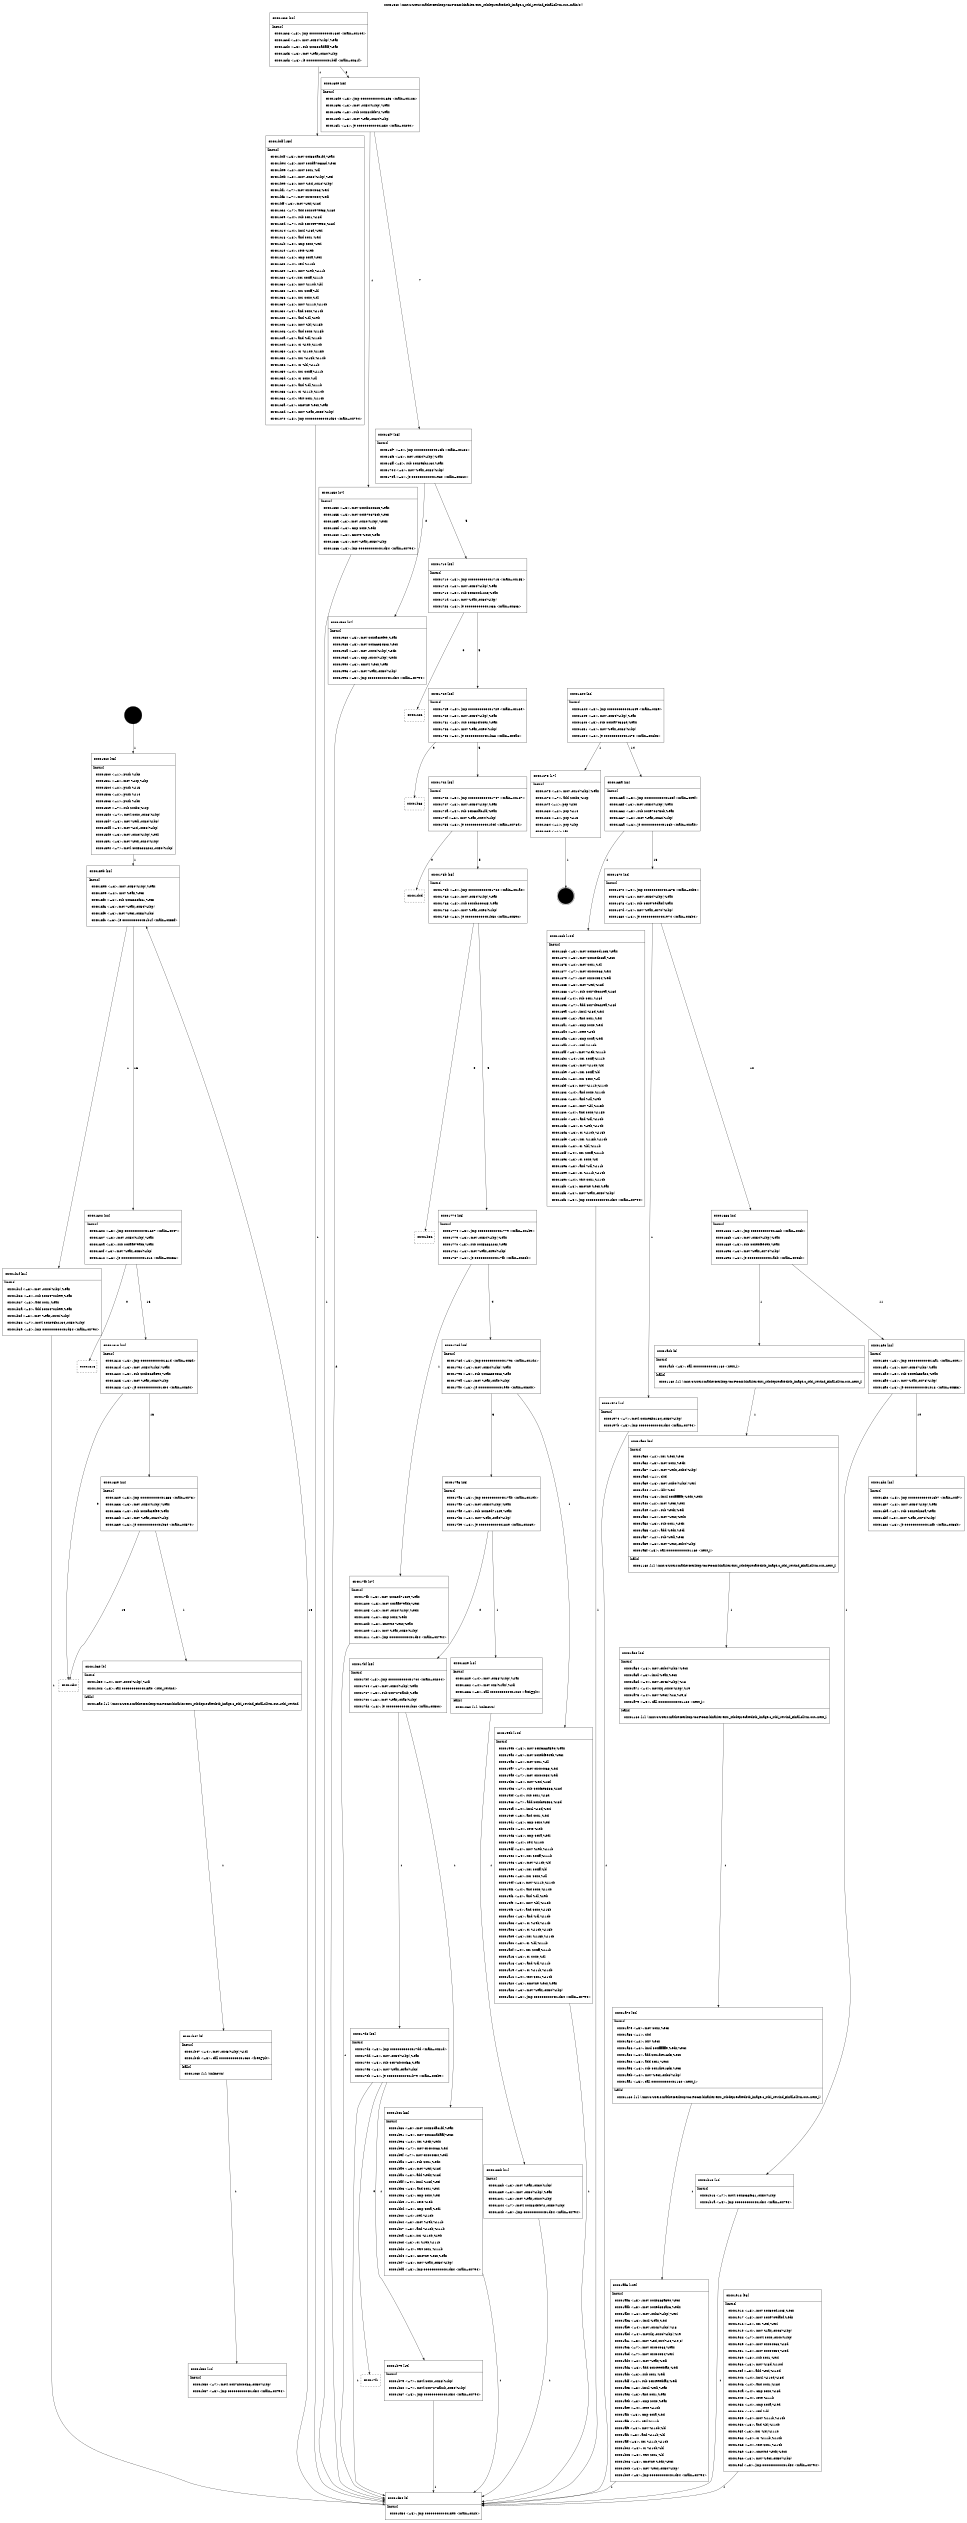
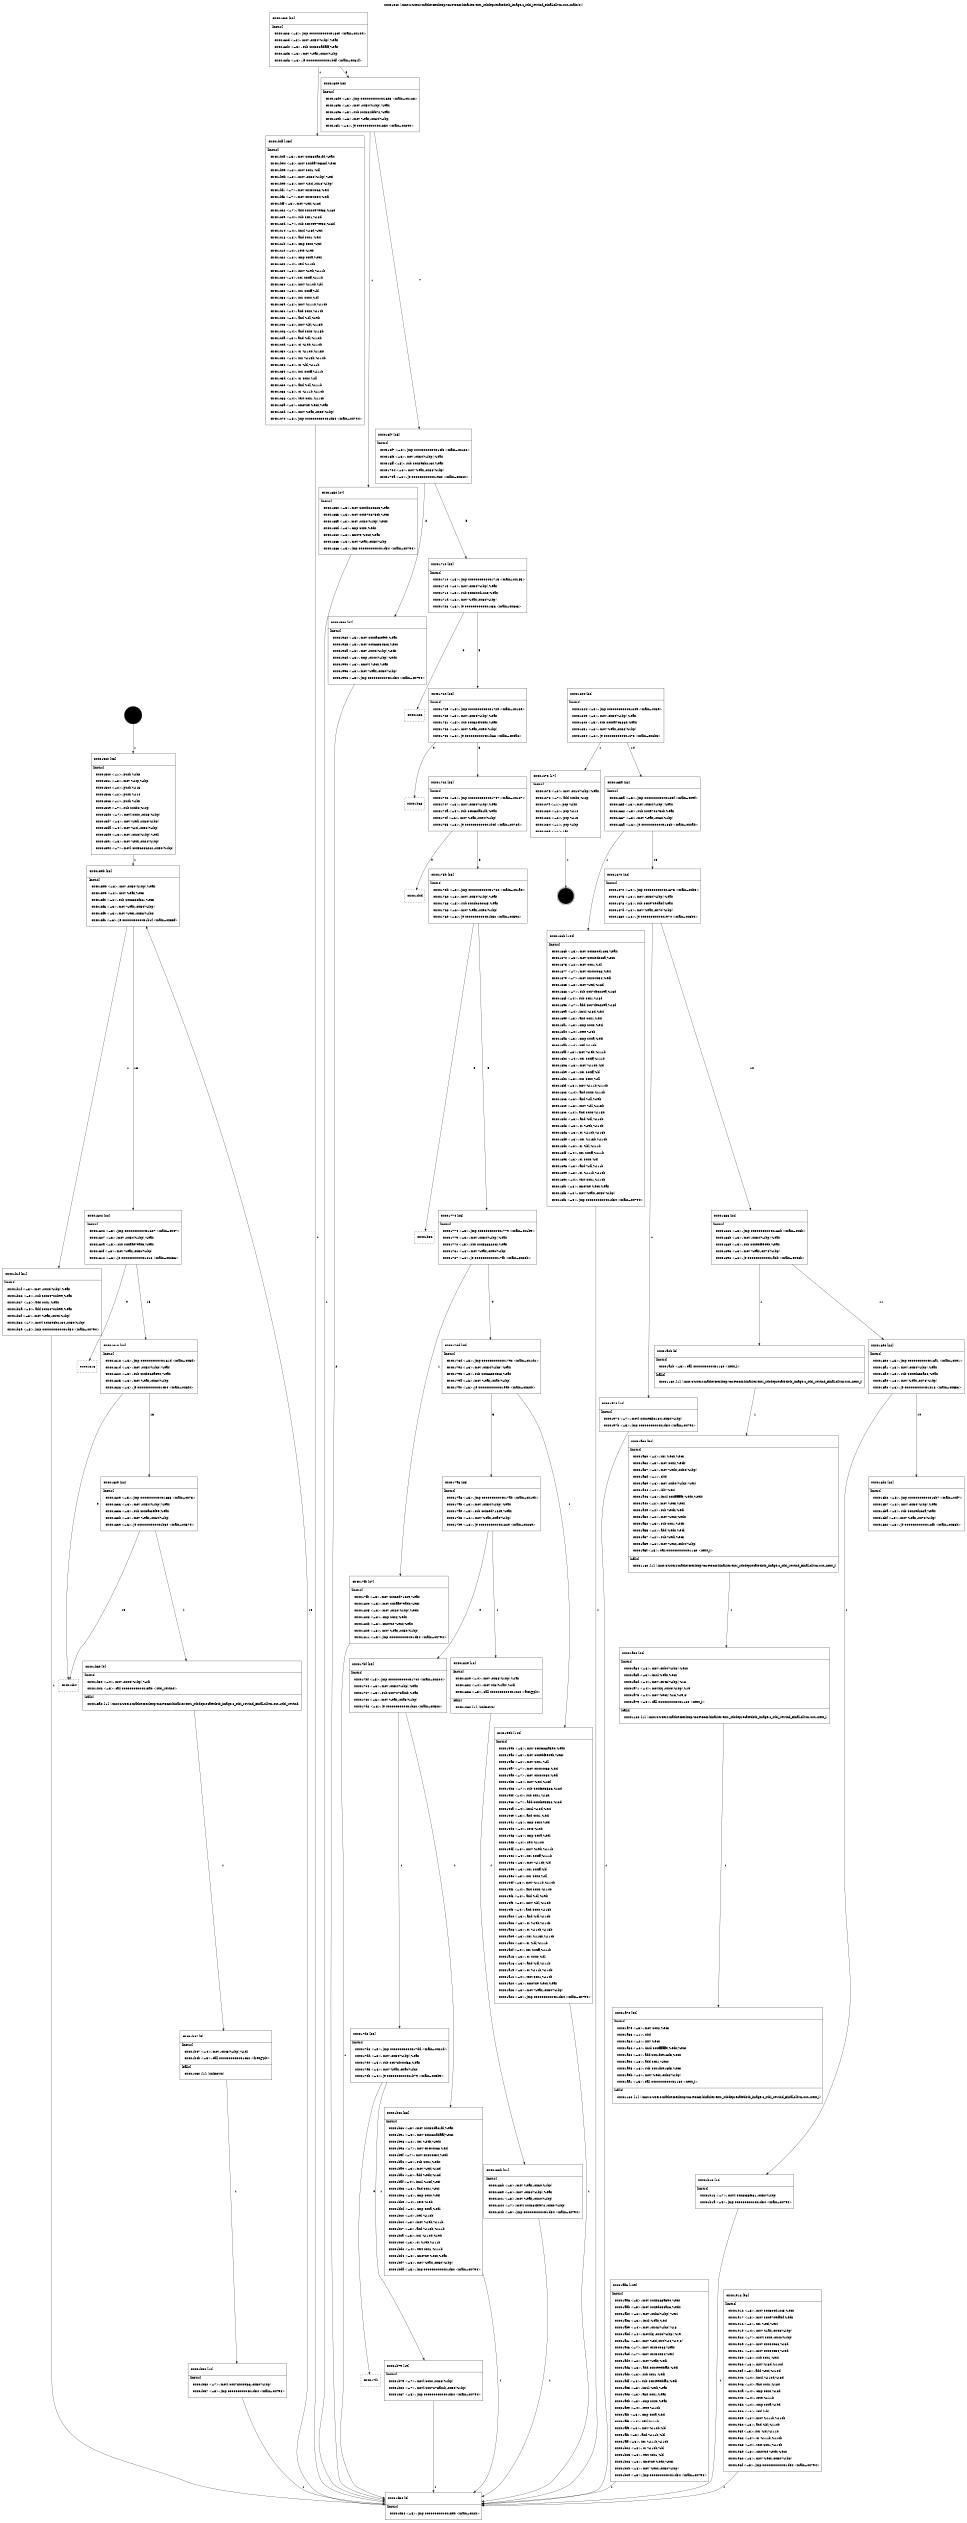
edge "0x401a7e [40]" -> "0x401aa6 [109]": removed, label "1"
edge "0x4017d8 [25]" -> "0x401d54 [5]": now "0x401b50 [12]" -> "0x401d54 [5]"
